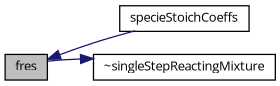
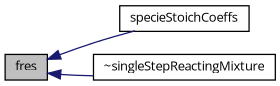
edge "fres" -> "~singleStepReactingMixture": reversed
